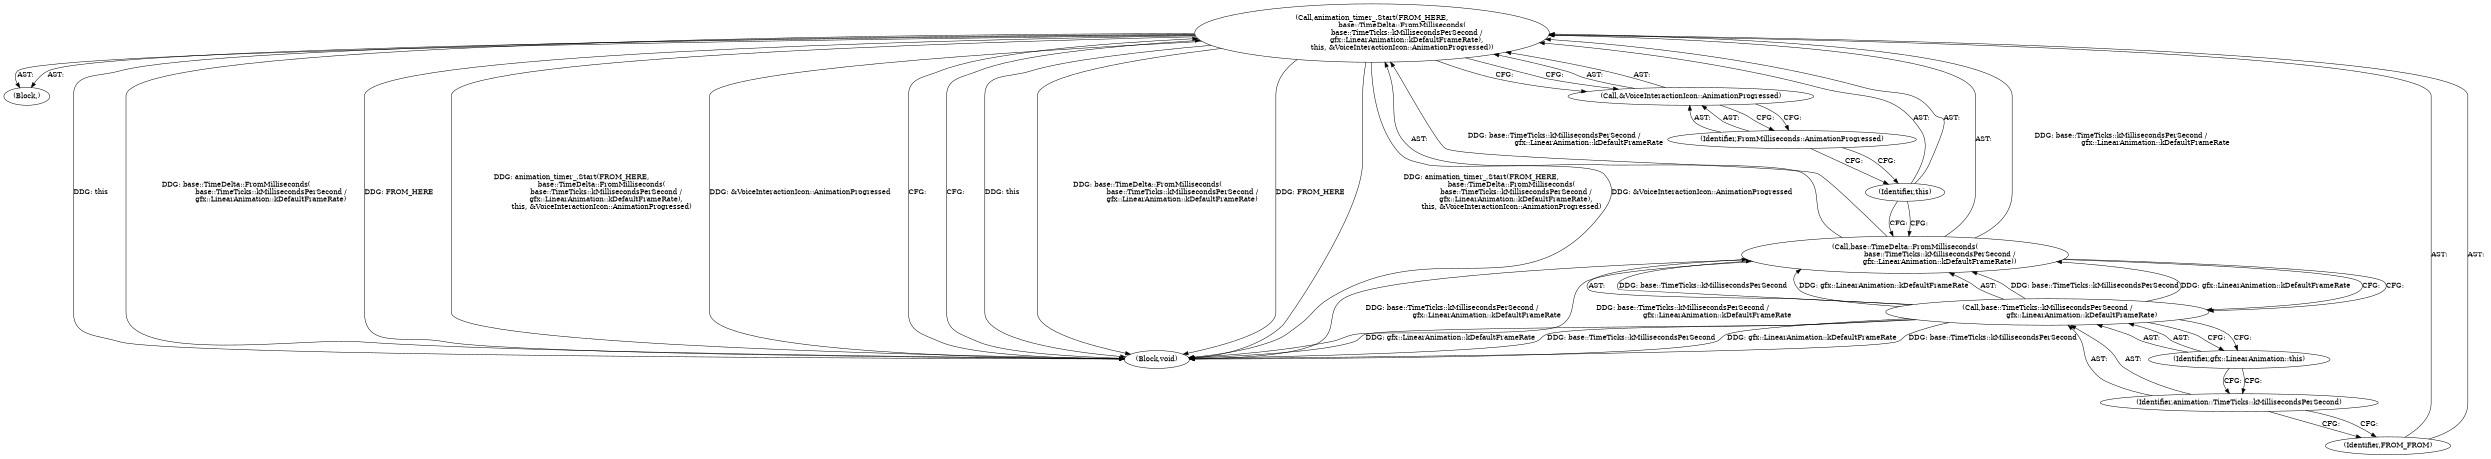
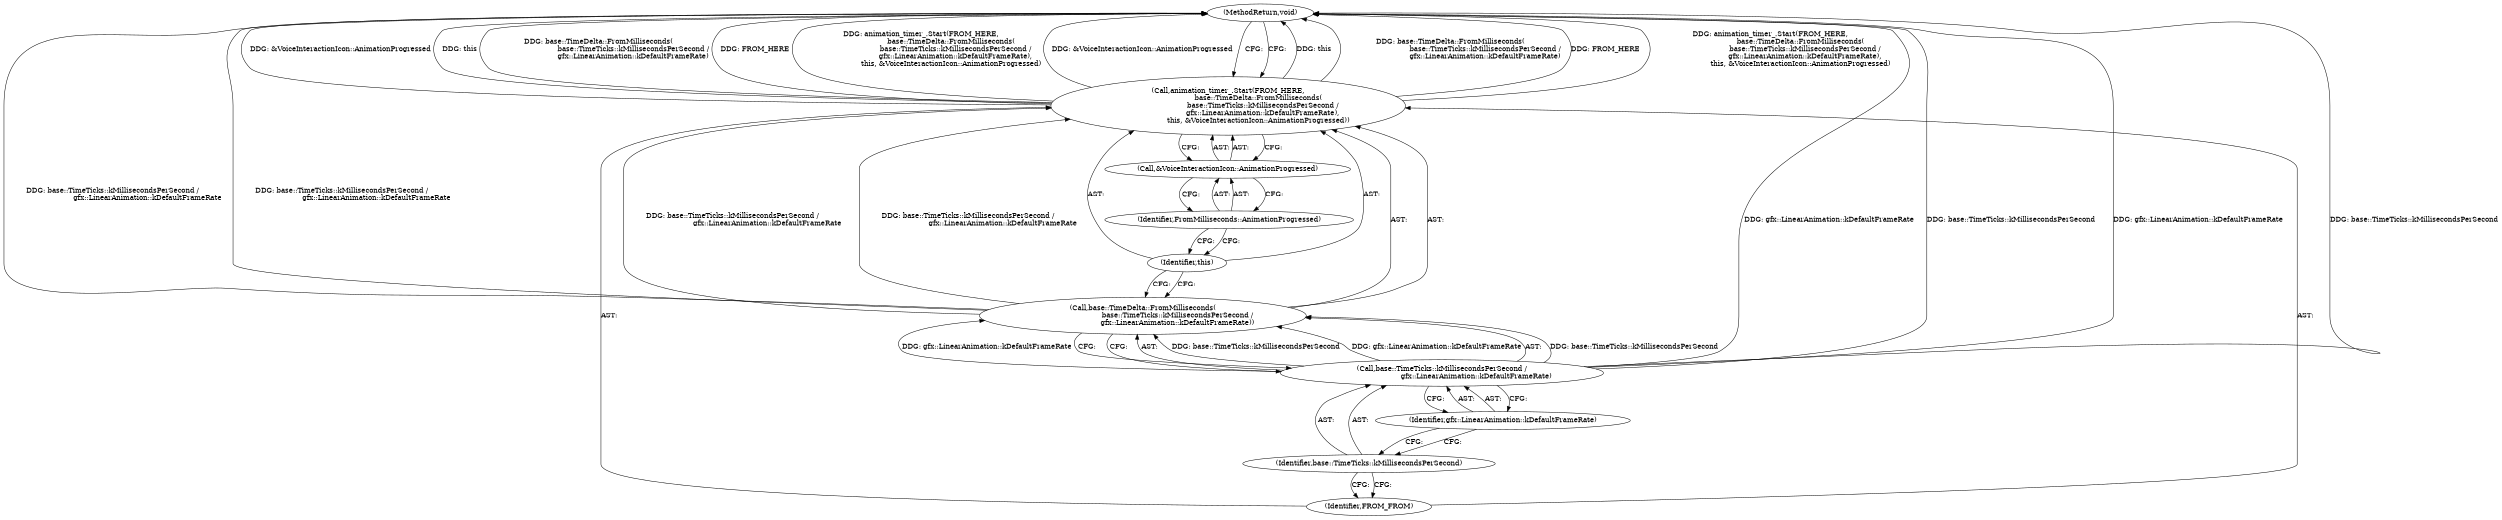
node "(Block,)": removed
node "(Block,void)": label "(Block,void)" -> "(MethodReturn,void)"
node "(Identifier,gfx::LinearAnimation::this)": label "(Identifier,gfx::LinearAnimation::this)" -> "(Identifier,gfx::LinearAnimation::kDefaultFrameRate)"
node "(Identifier,animation::TimeTicks::kMillisecondsPerSecond)": label "(Identifier,animation::TimeTicks::kMillisecondsPerSecond)" -> "(Identifier,base::TimeTicks::kMillisecondsPerSecond)"
